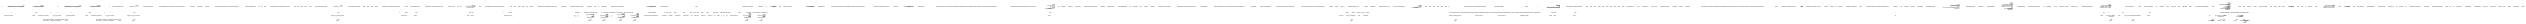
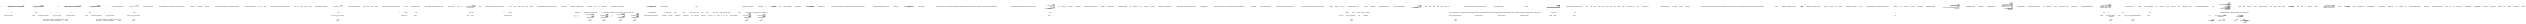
node "Entry CommandLine.Parser.HandleUnknownArguments(bool)": added
node "Entry CSharpx.Maybe<T>.Do<T>(System.Action<T>)": removed
